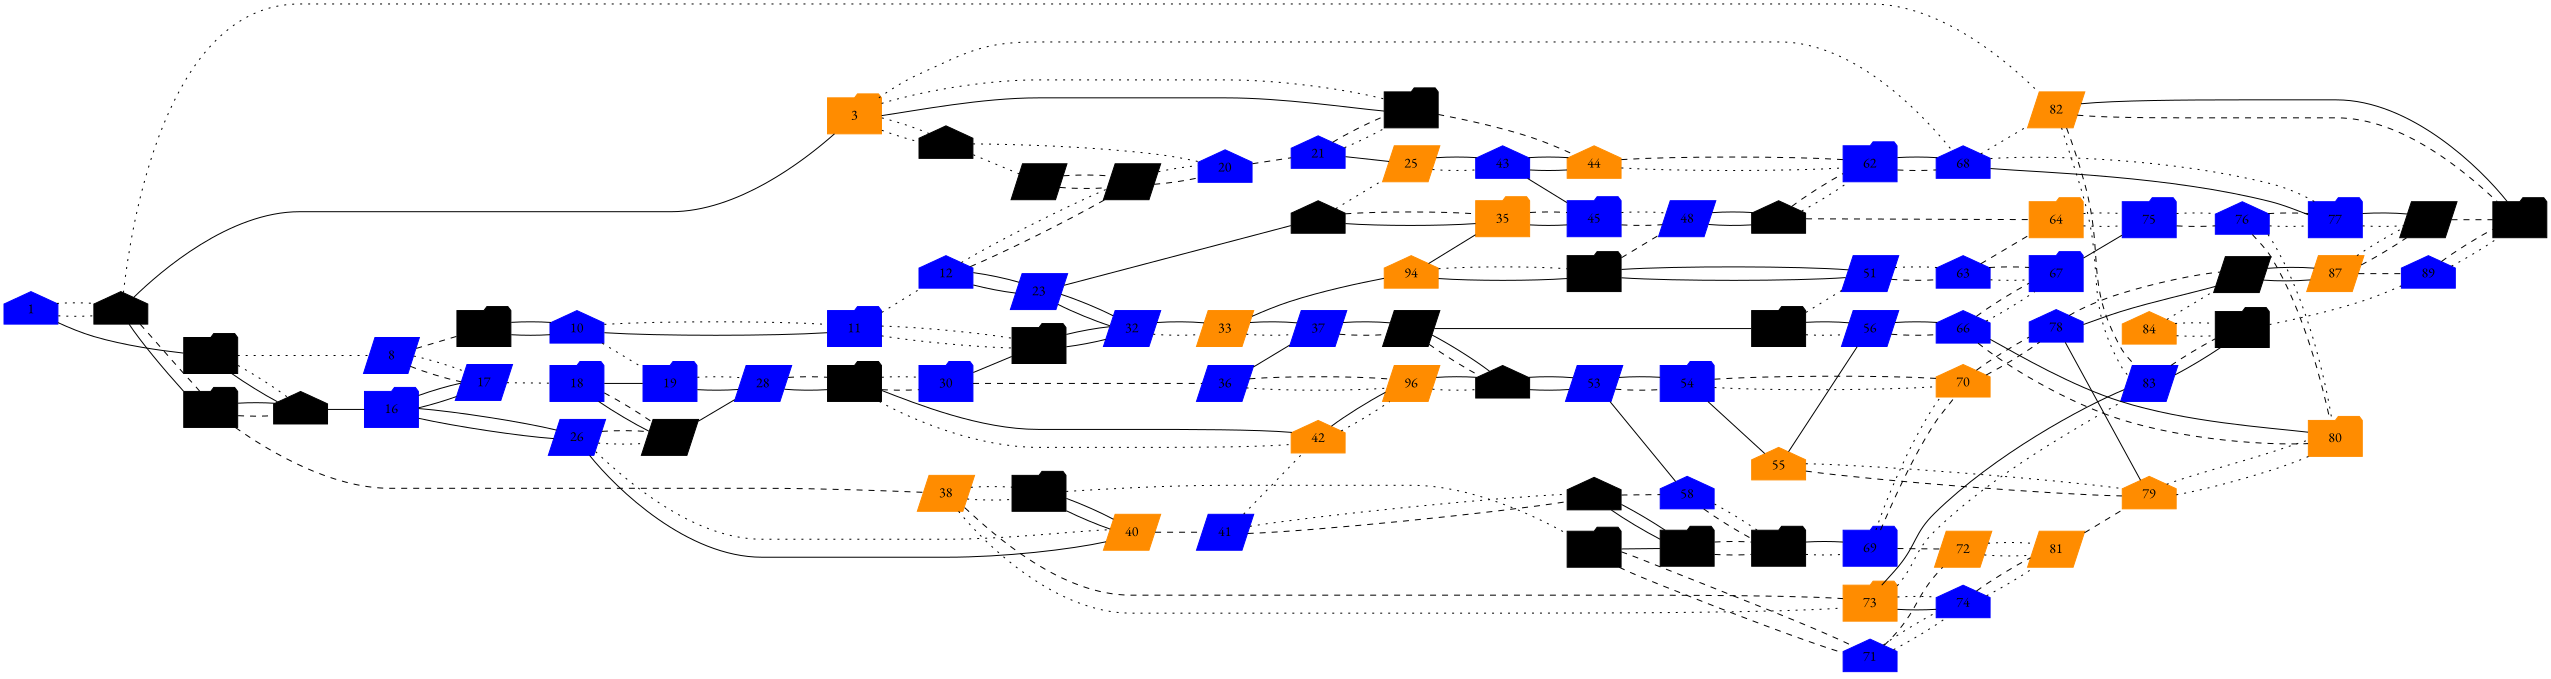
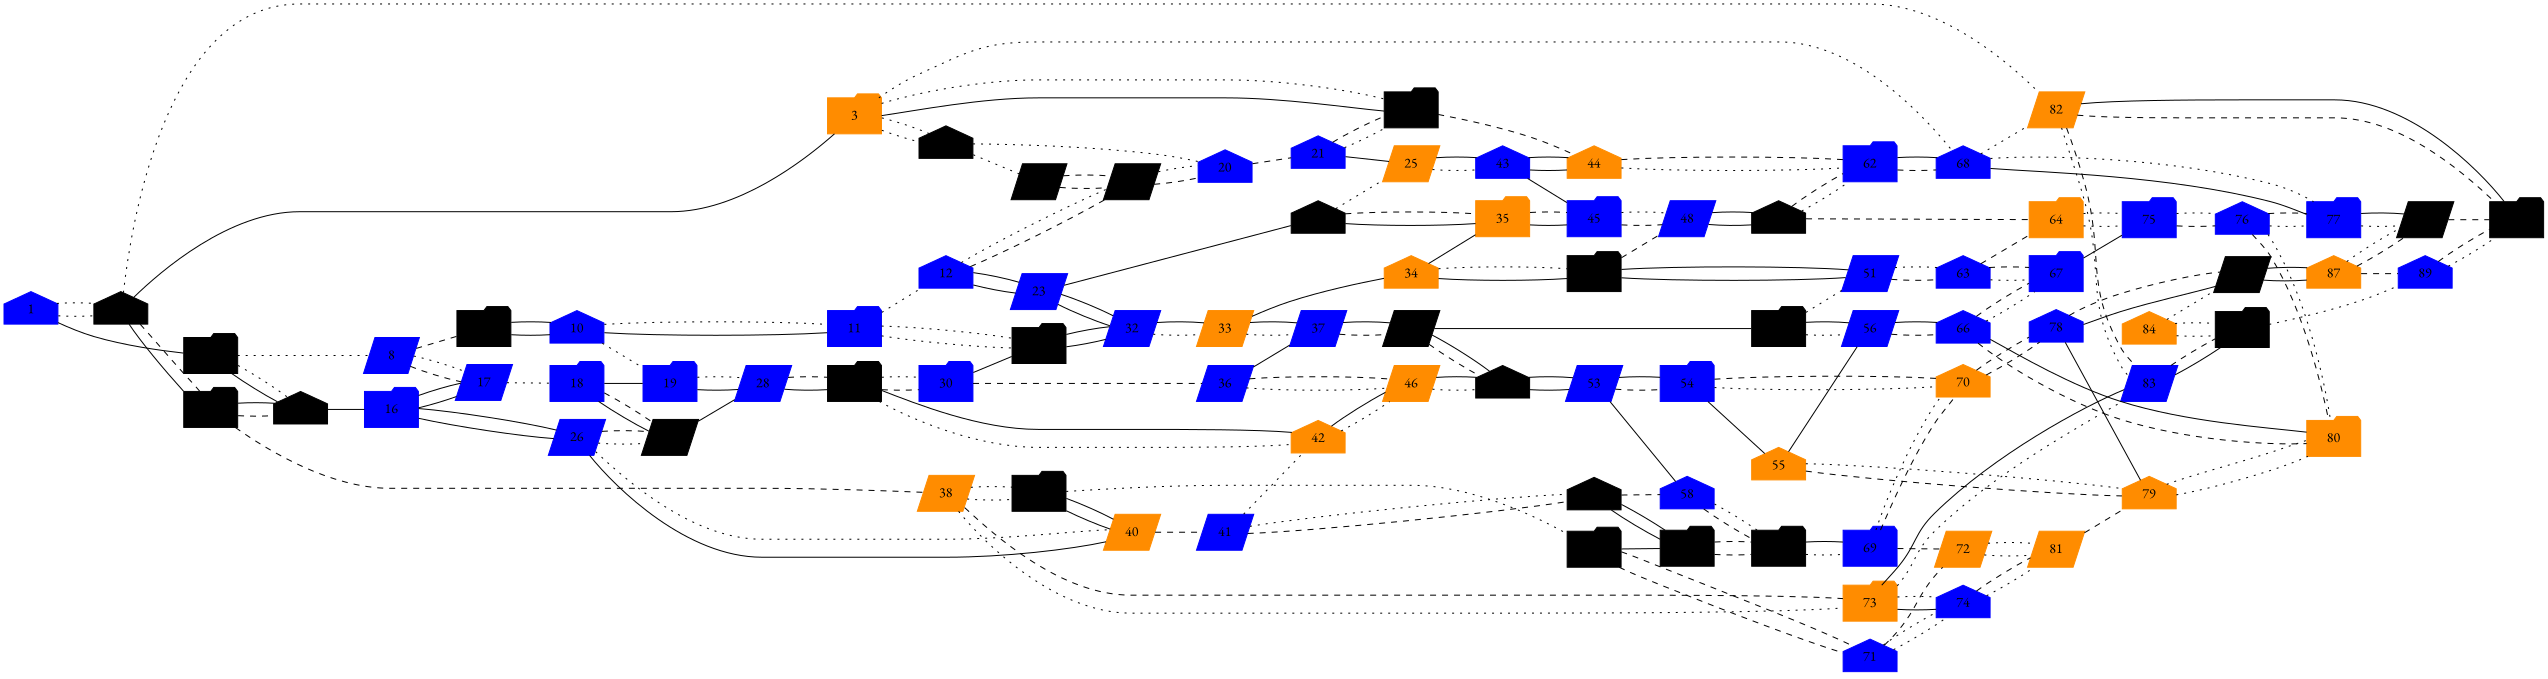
node "94": label "94" -> "34"
node "87": shape parallelogram -> house
node "96": label "96" -> "46"
